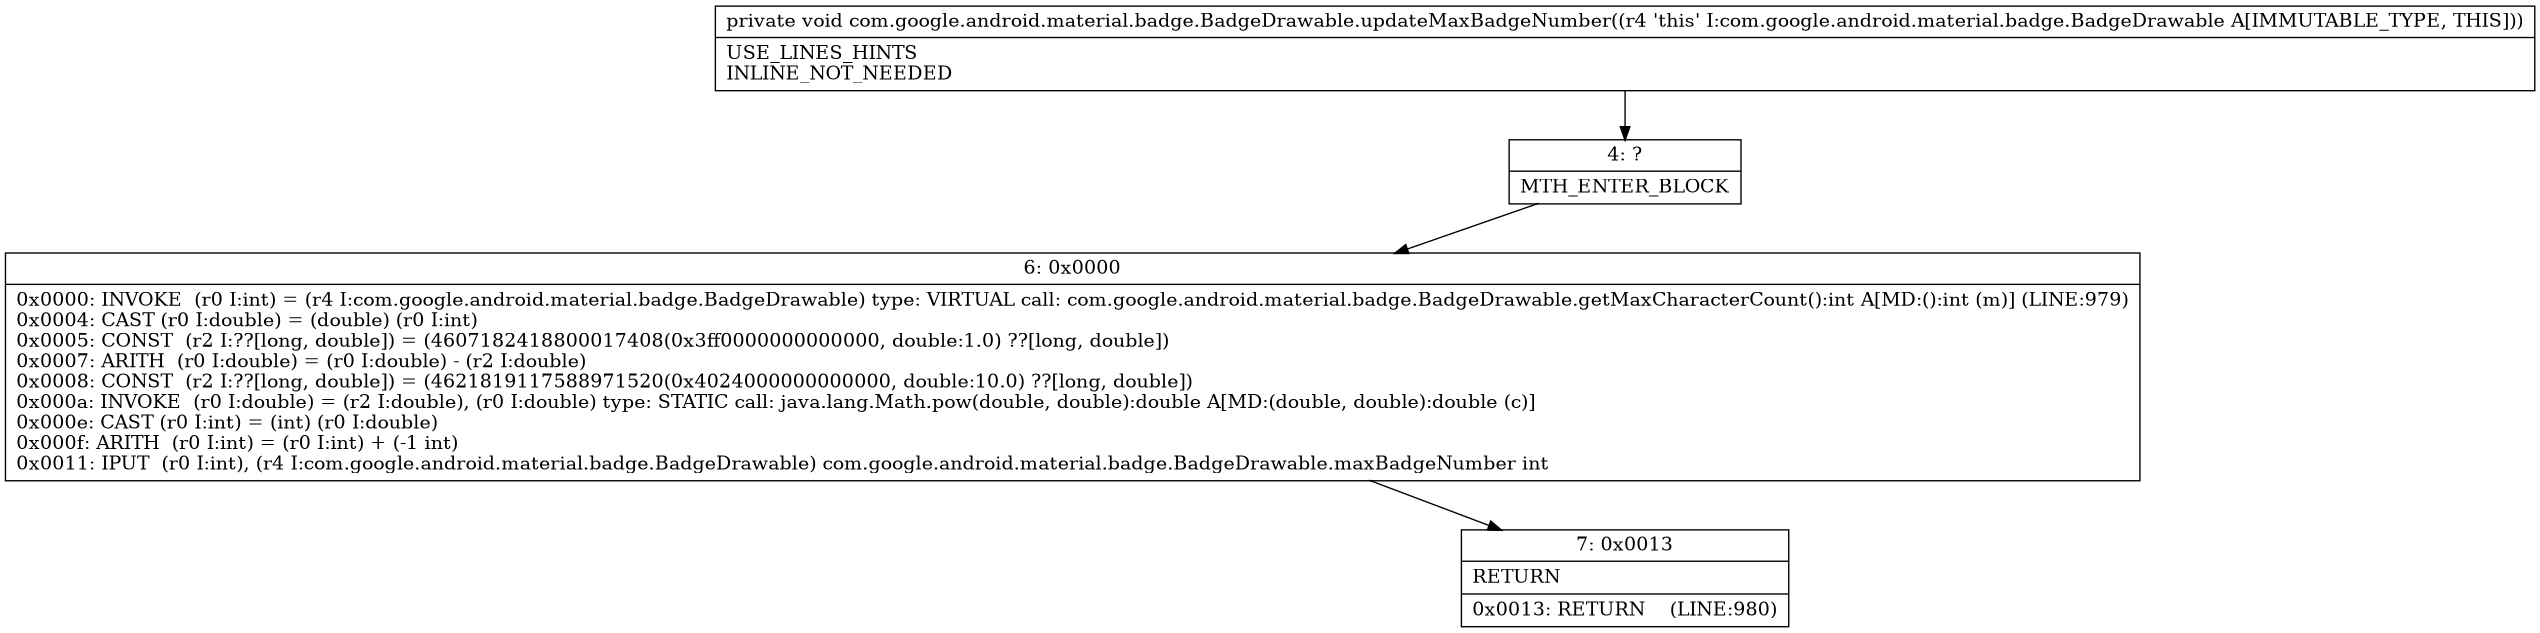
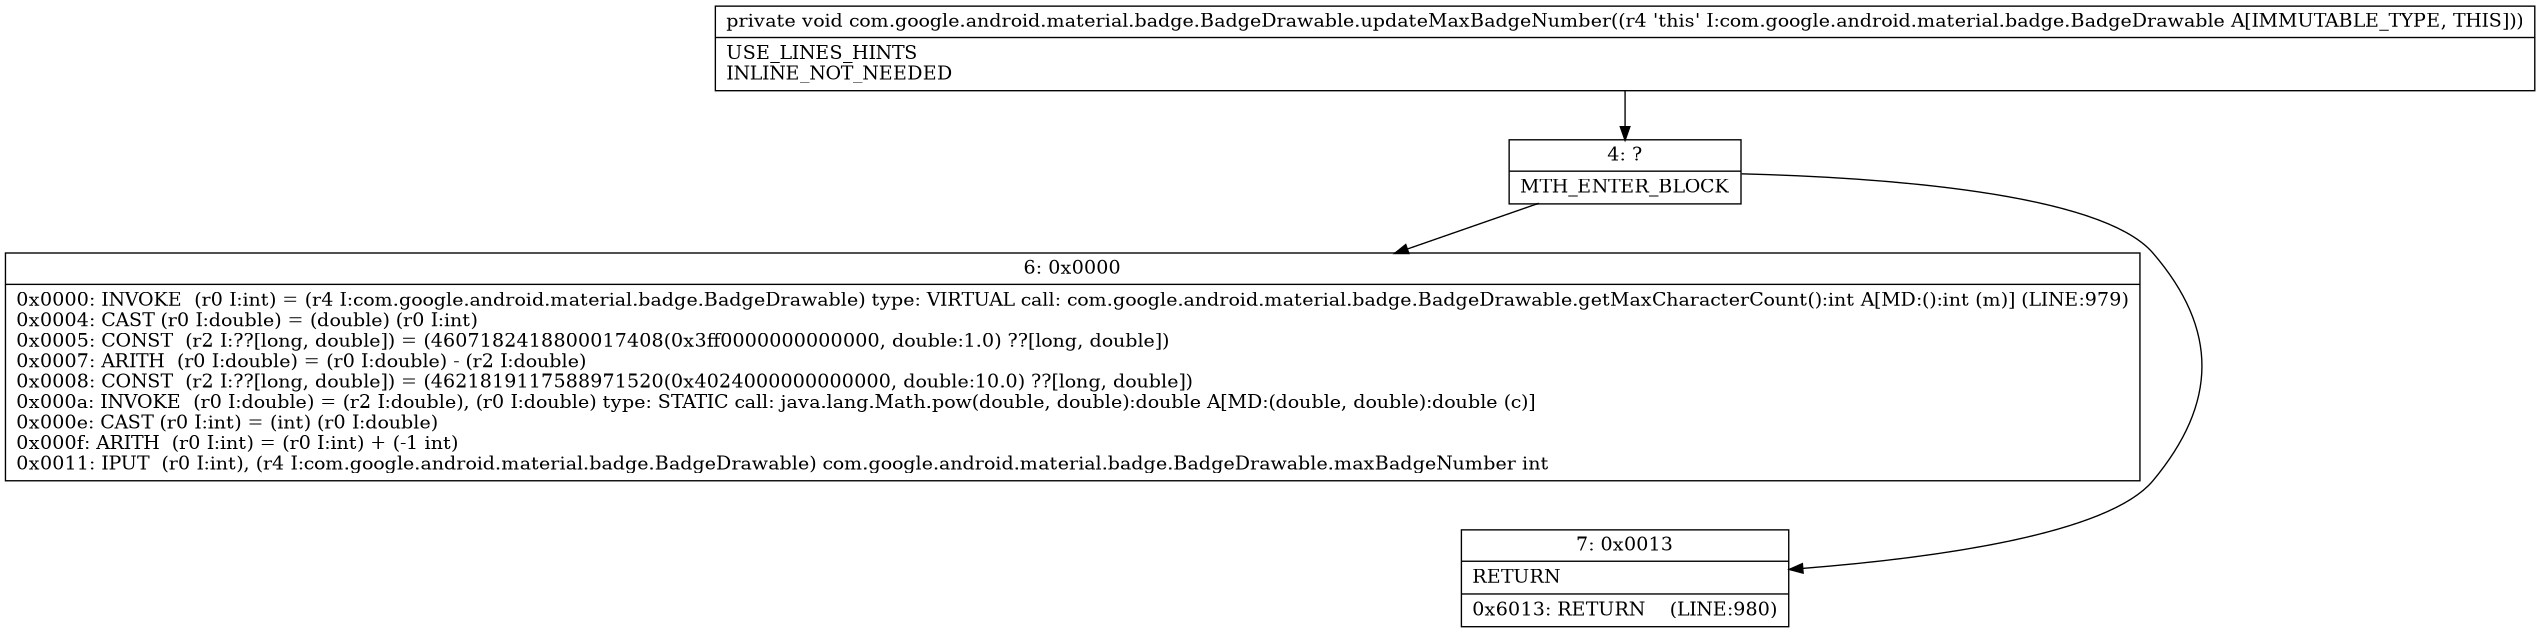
edge "6: 0x0000" -> "7: 0x0013": now "4: ?" -> "7: 0x0013"
node "7: 0x0013": text "0x0013: RETURN    (LINE:980)" -> "0x6013: RETURN    (LINE:980)"
